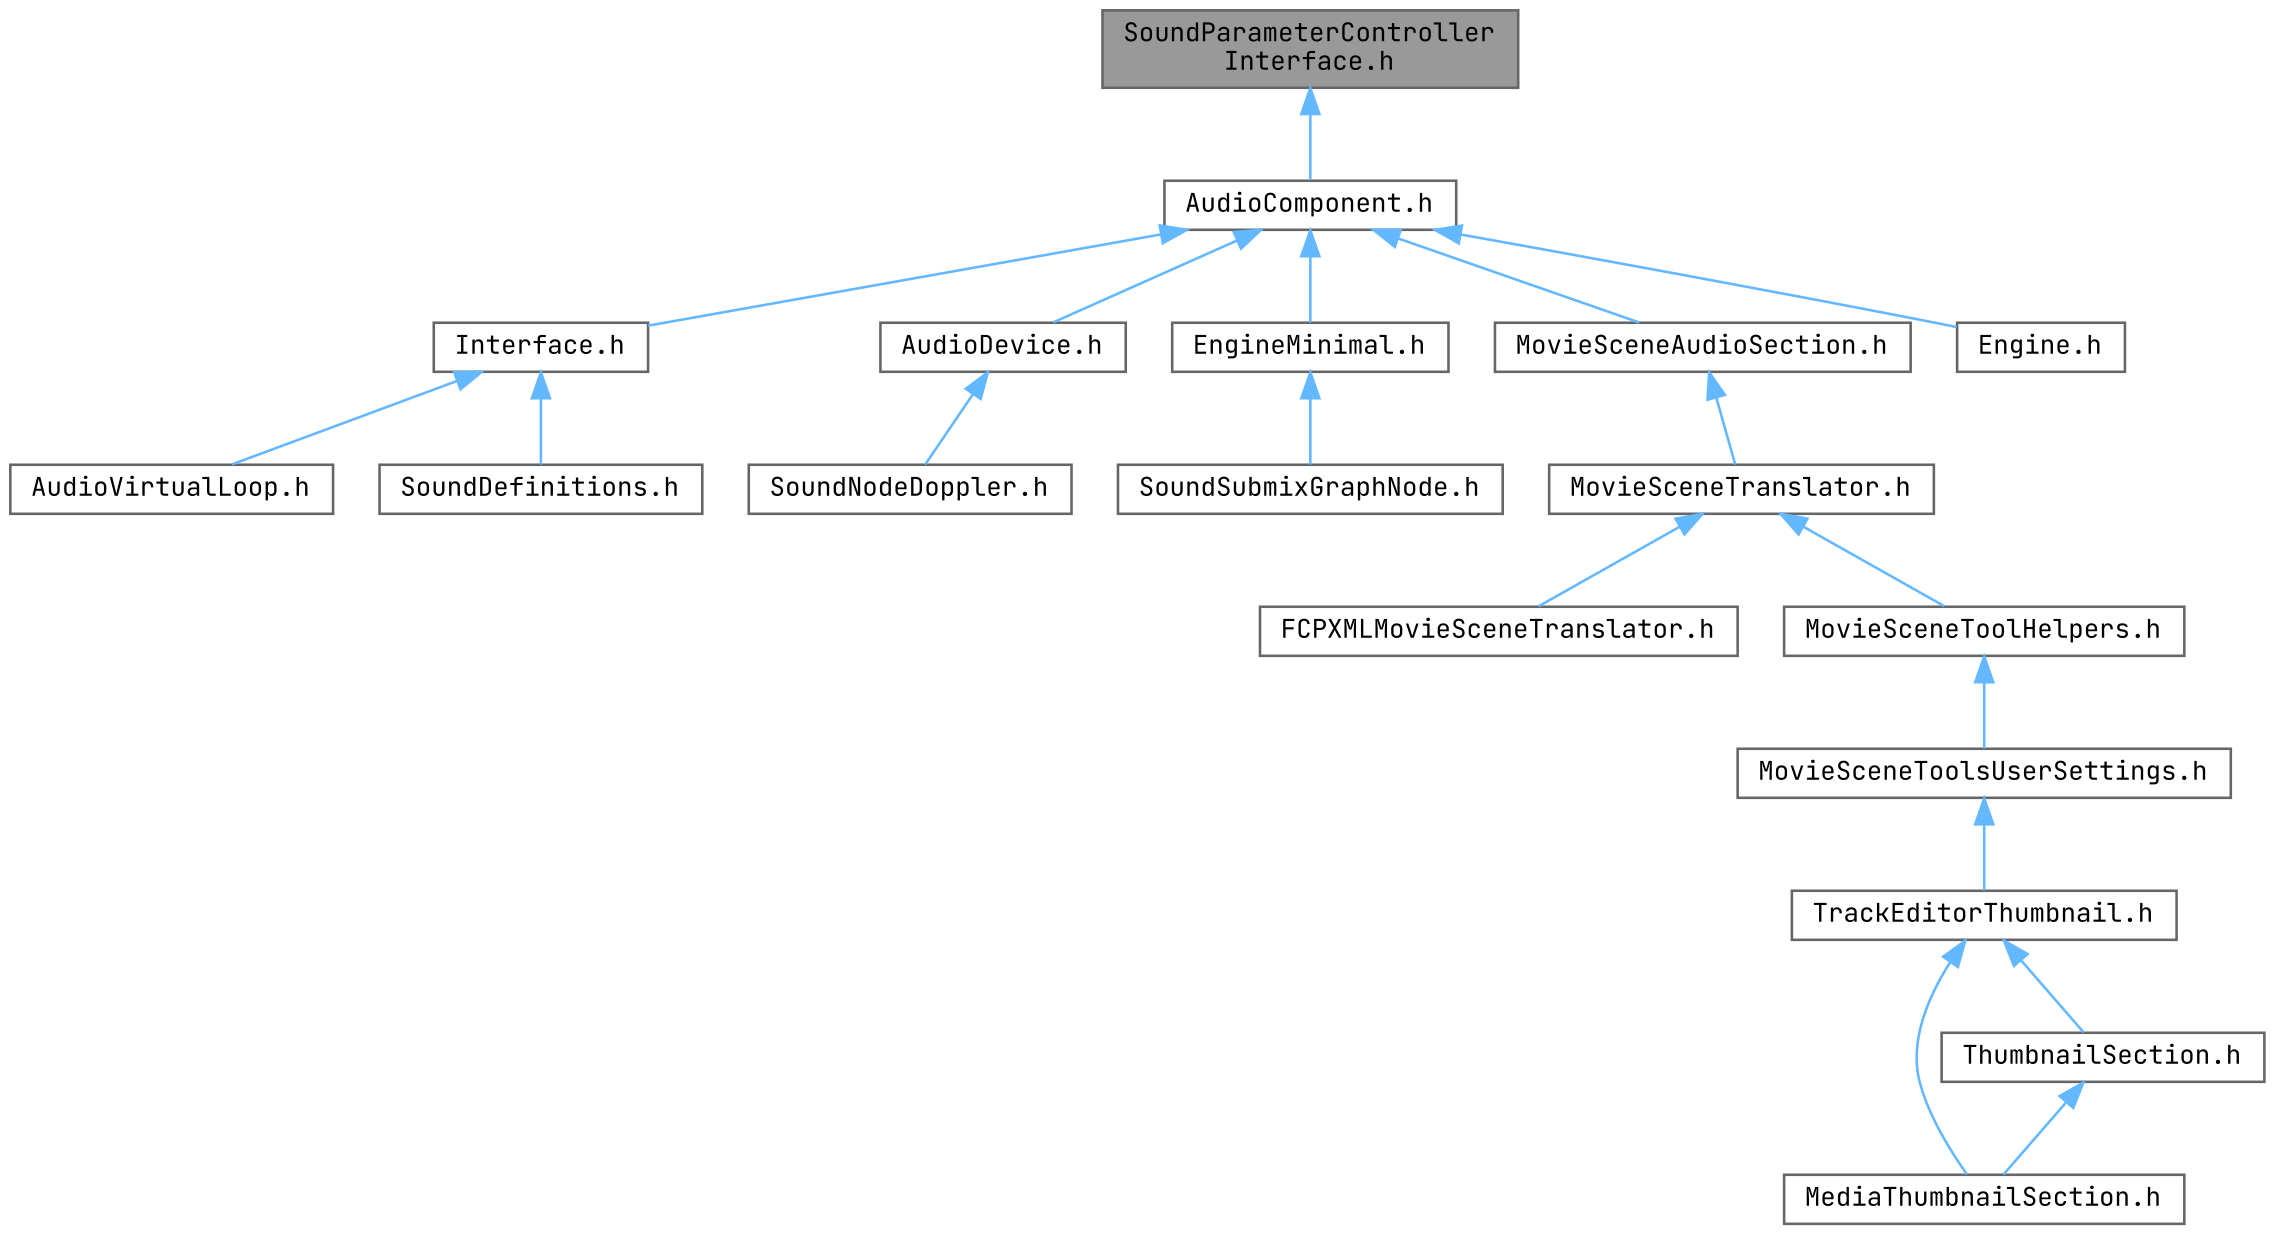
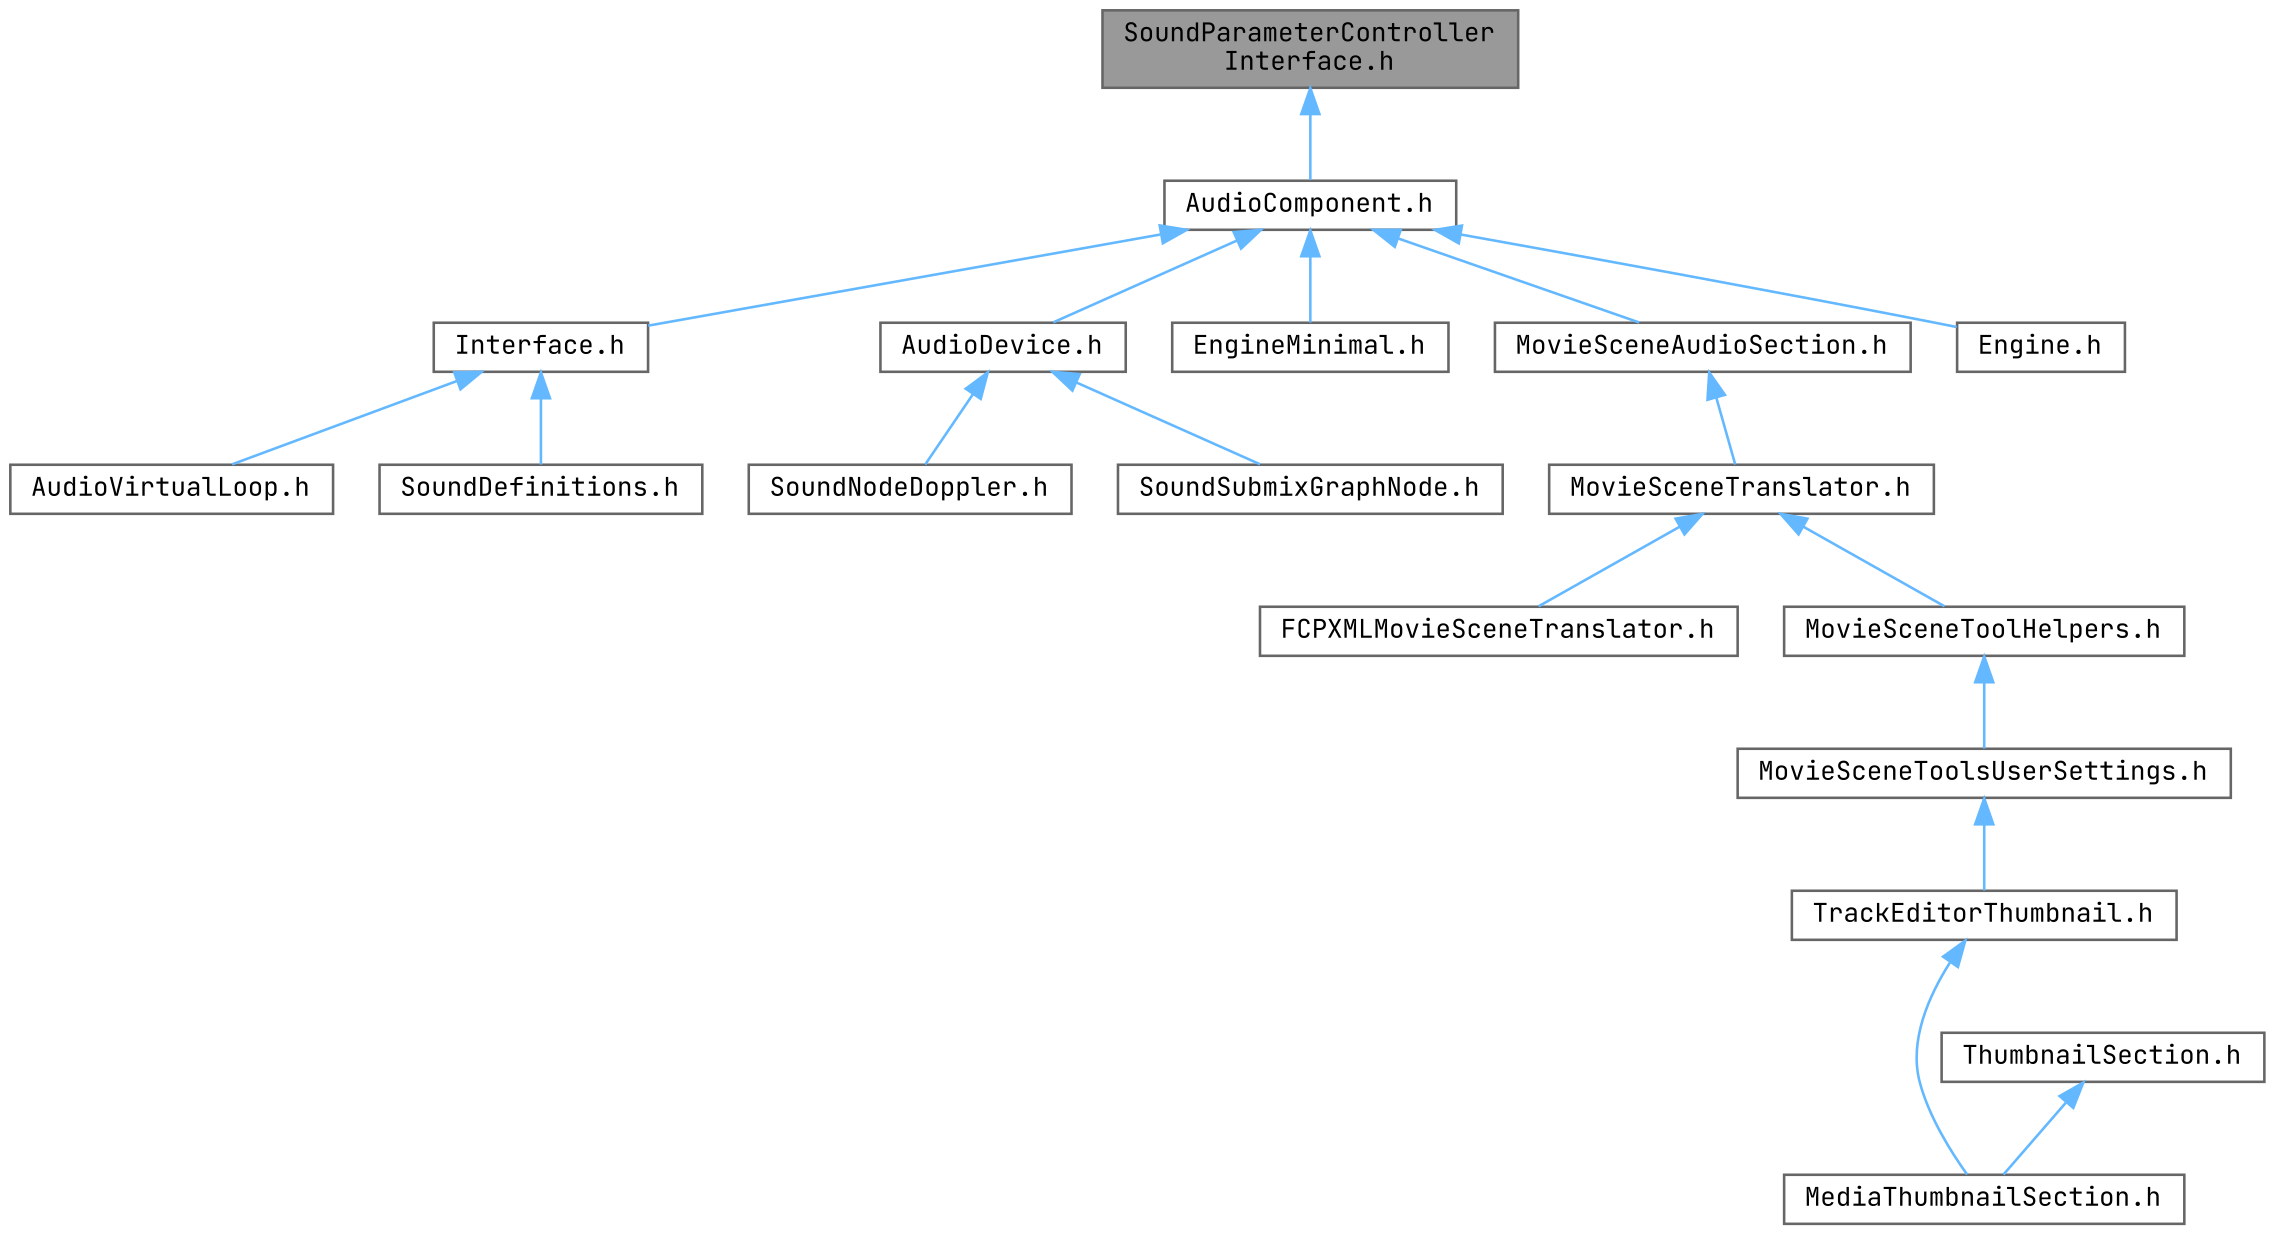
edge "SoundSubmixGraphNode.h" -> "EngineMinimal.h": now "SoundSubmixGraphNode.h" -> "AudioDevice.h"
edge "ThumbnailSection.h" -> "TrackEditorThumbnail.h": removed
